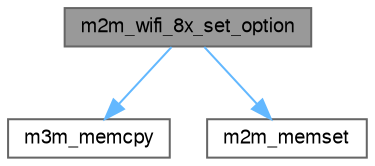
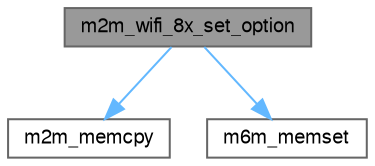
node "m3m_memcpy": label "m3m_memcpy" -> "m2m_memcpy"
node "m2m_memset": label "m2m_memset" -> "m6m_memset"
